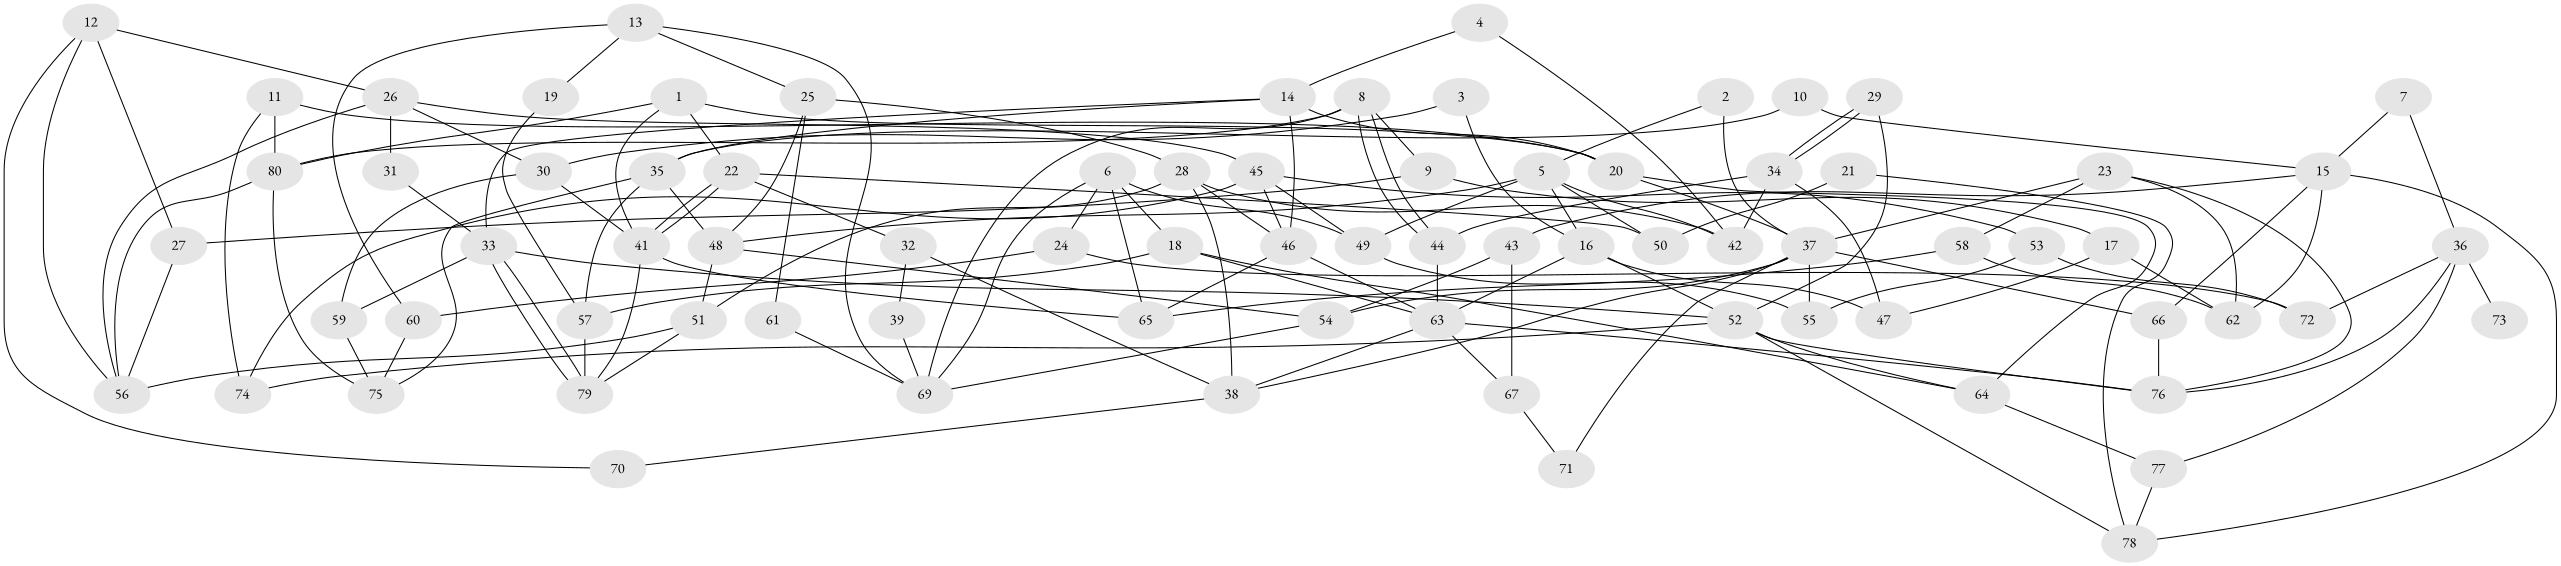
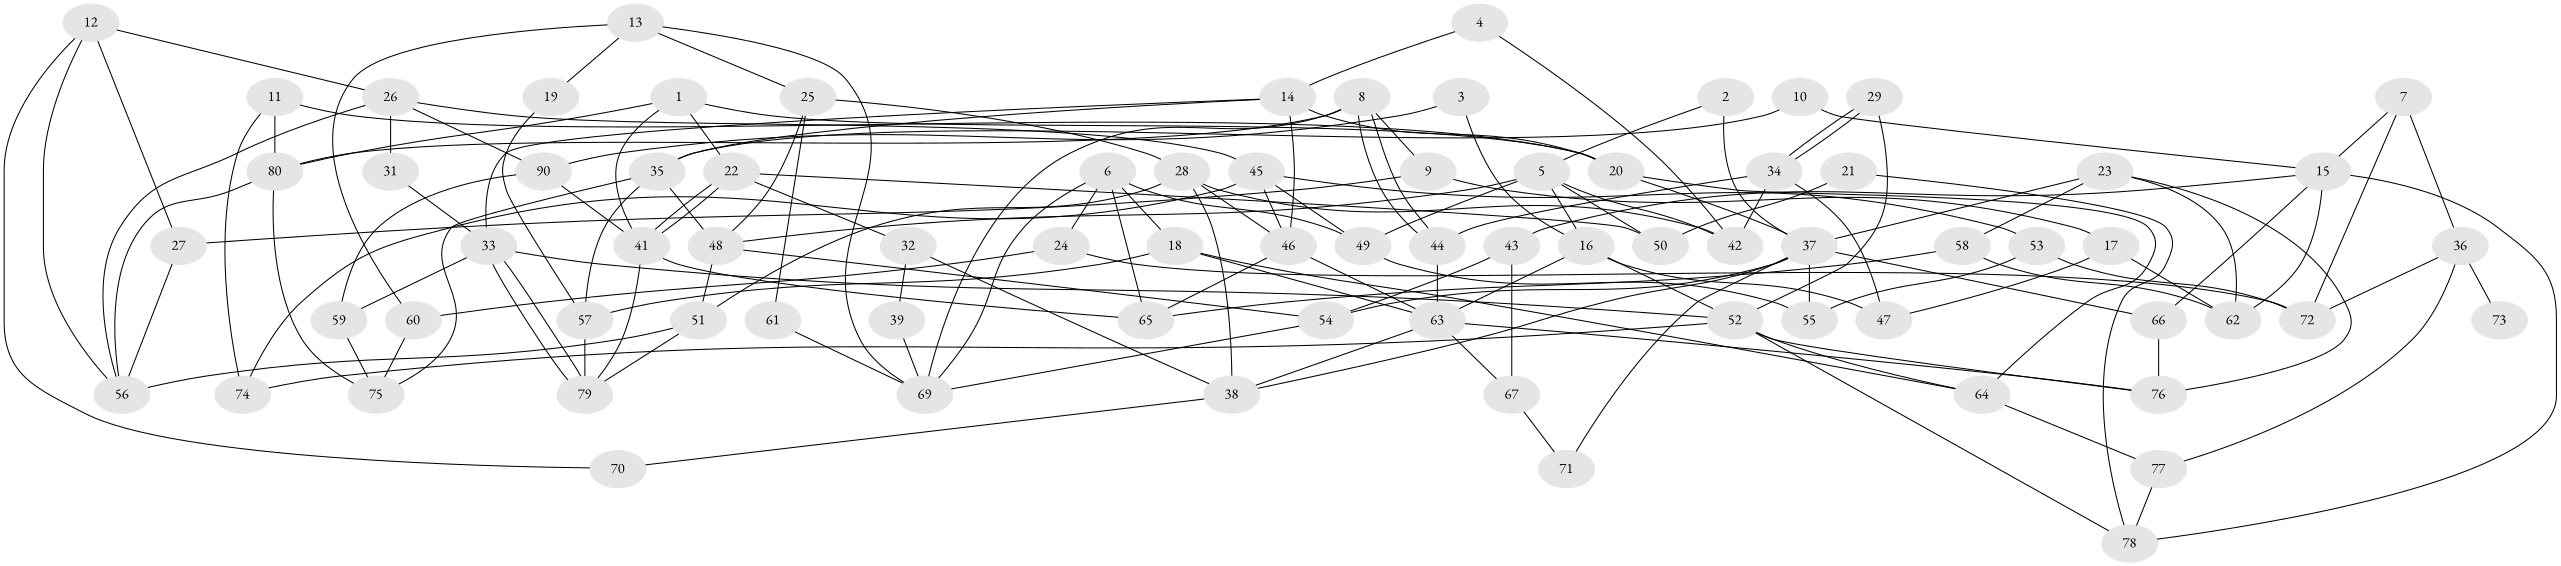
node "30": label "30" -> "90"
edge "7" -- "72": added
edge "36" -- "76": removed
